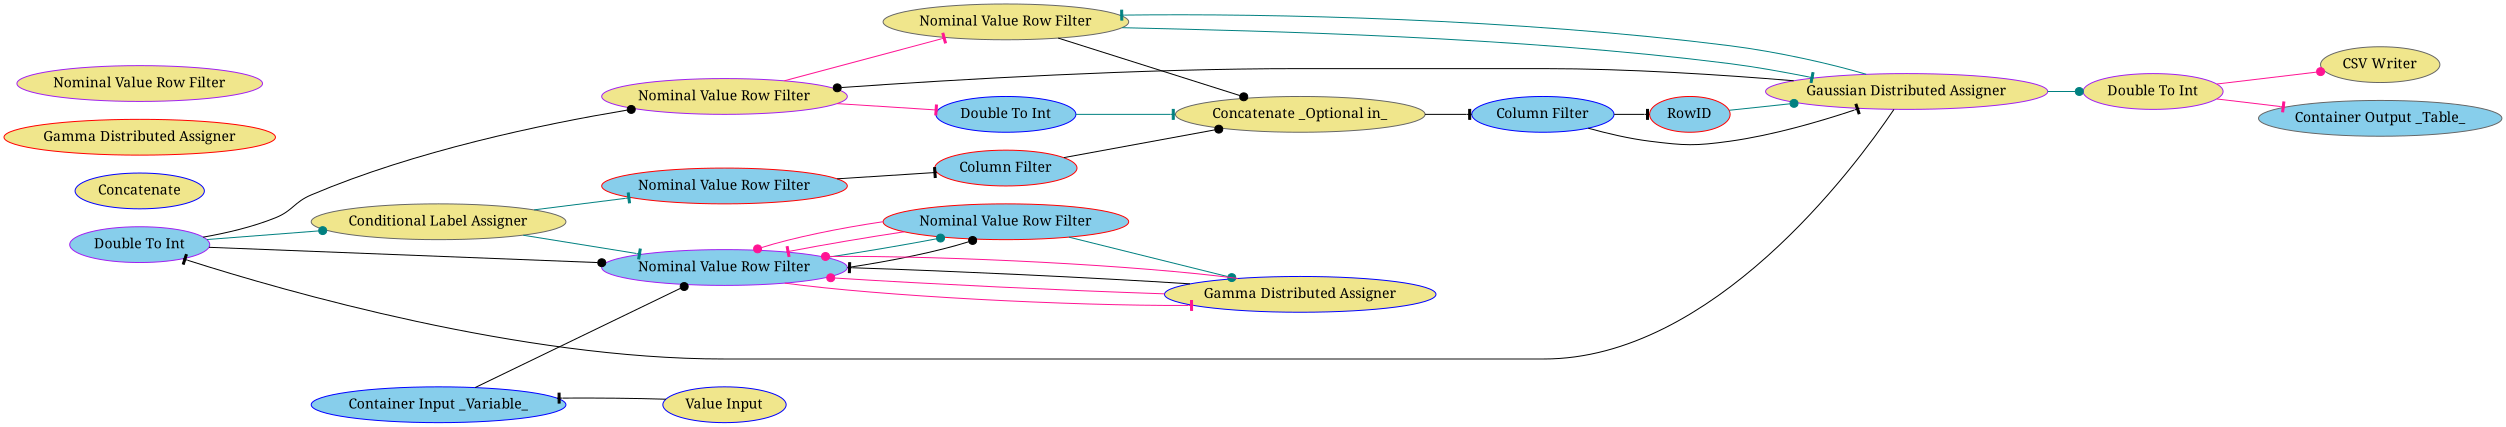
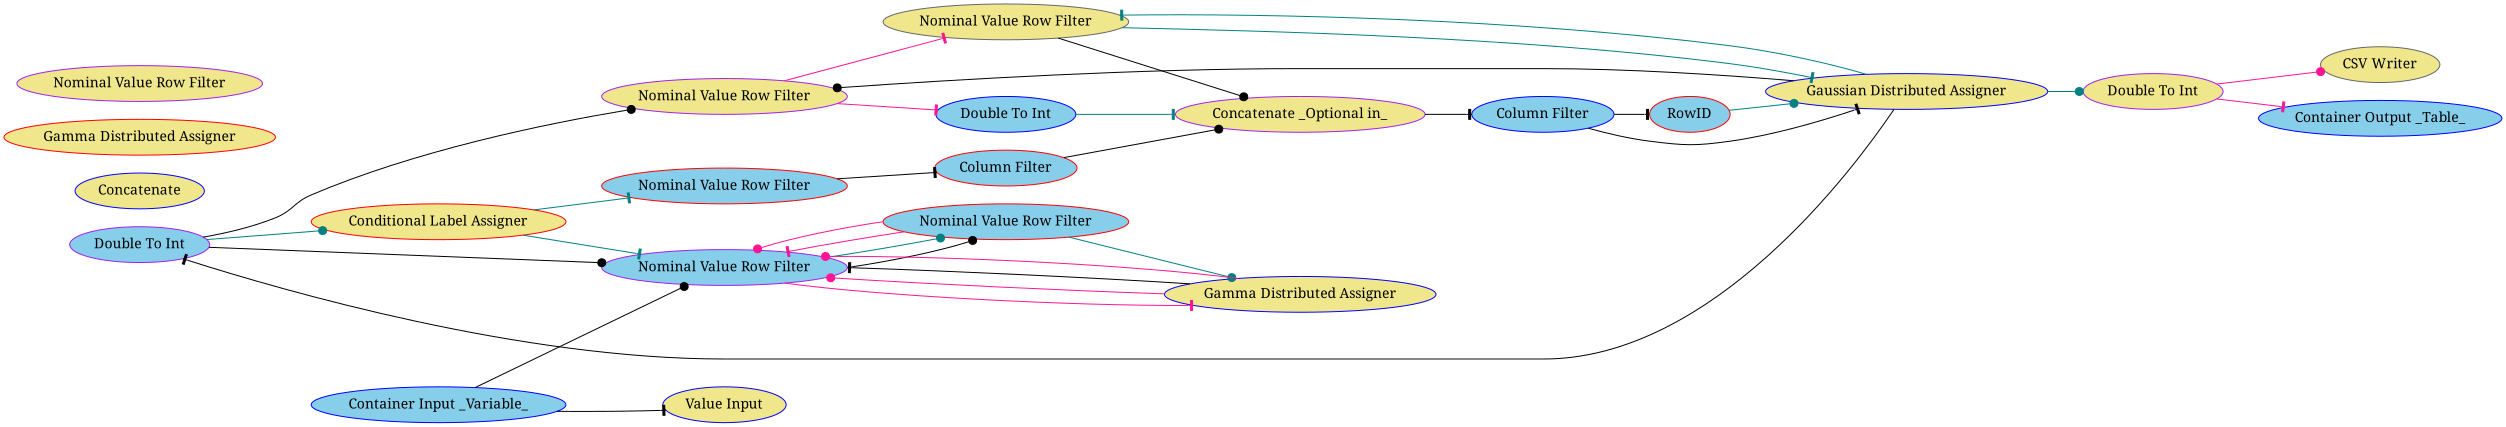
node "Gaussian Distributed Assigner": color purple -> blue
node "Concatenate _Optional in_": color gray40 -> purple
node "Container Output _Table_": color gray40 -> blue
node "Conditional Label Assigner": color gray40 -> red
edge "Value Input" -> "Container Input _Variable_": reversed
